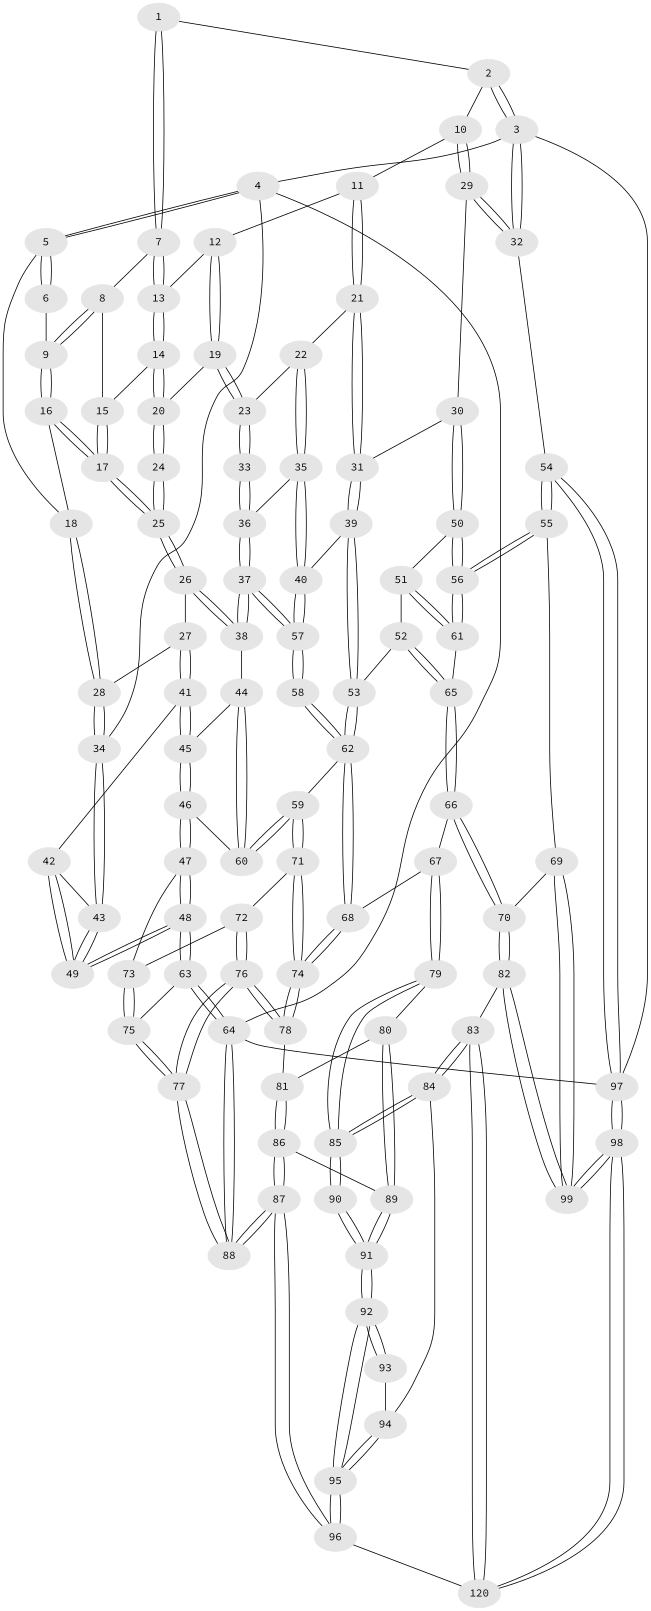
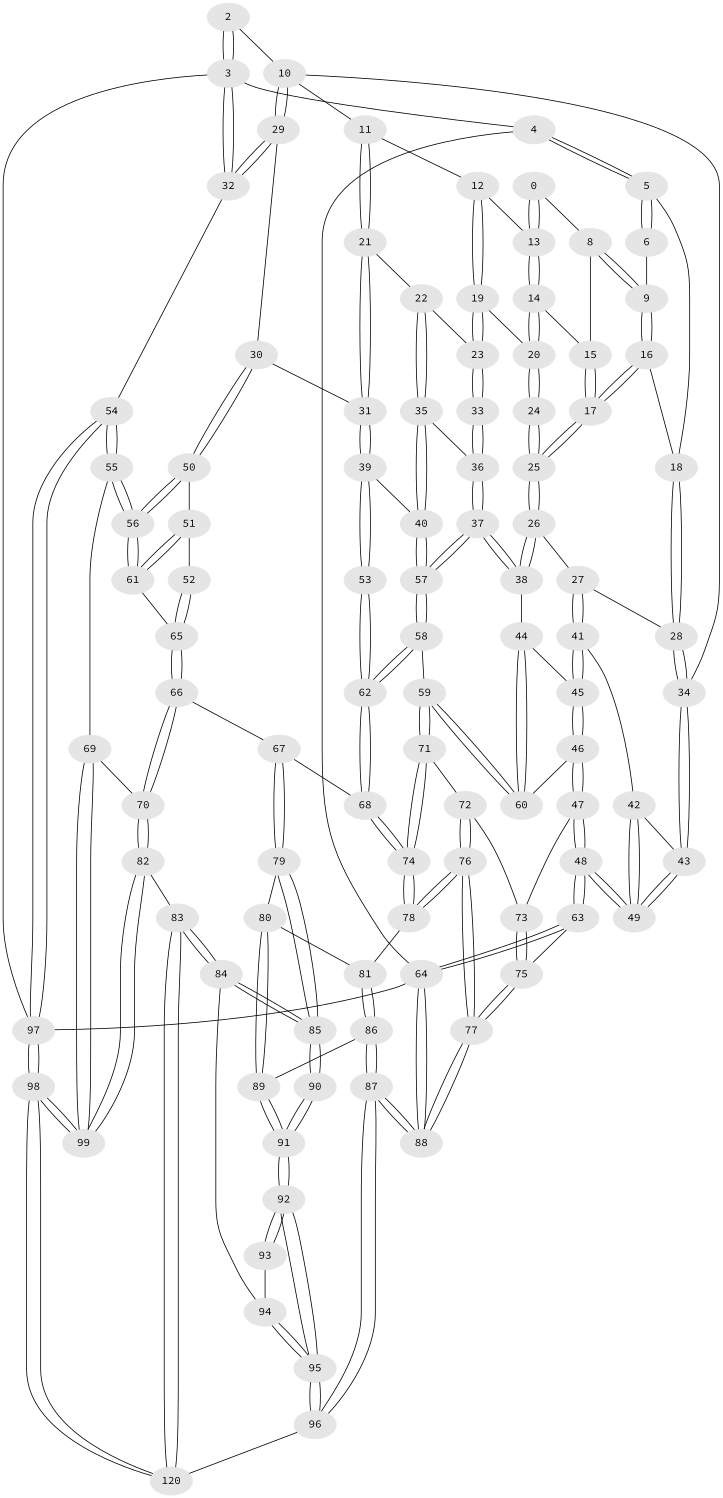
node "1": removed
node "7": label "7" -> "0"
edge "4" -- "34": now "10" -- "34"
edge "52" -- "53": removed
edge "62" -- "59": now "58" -- "59"
